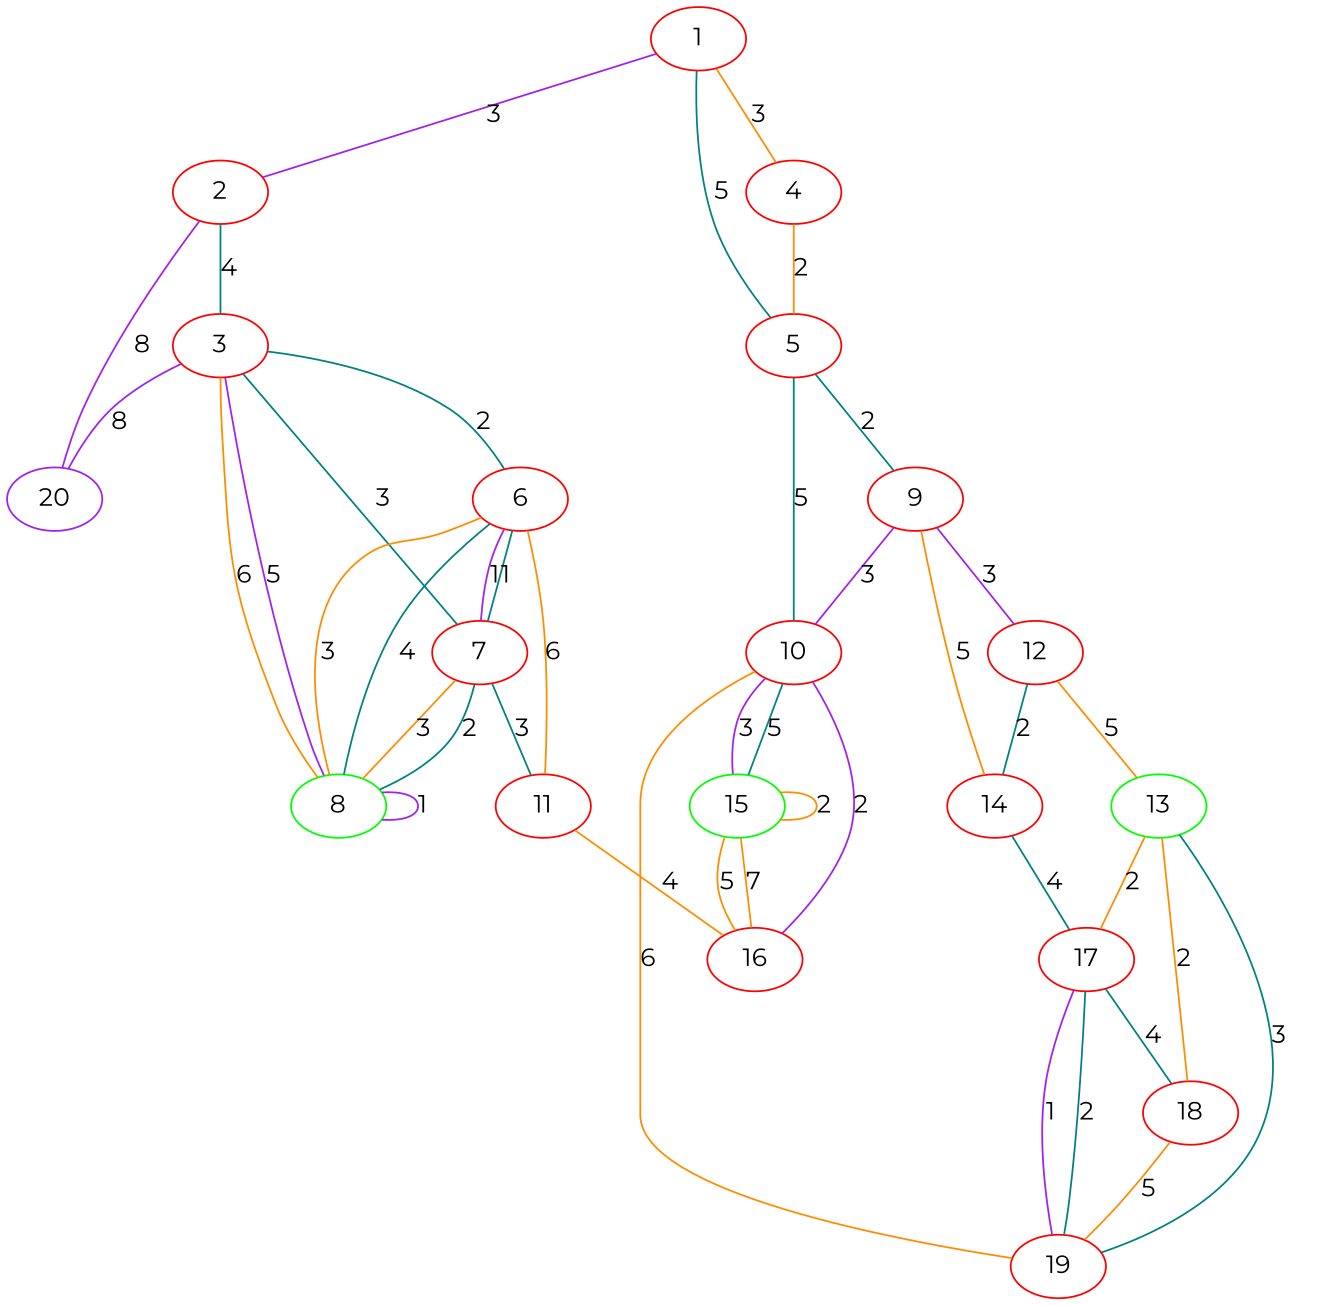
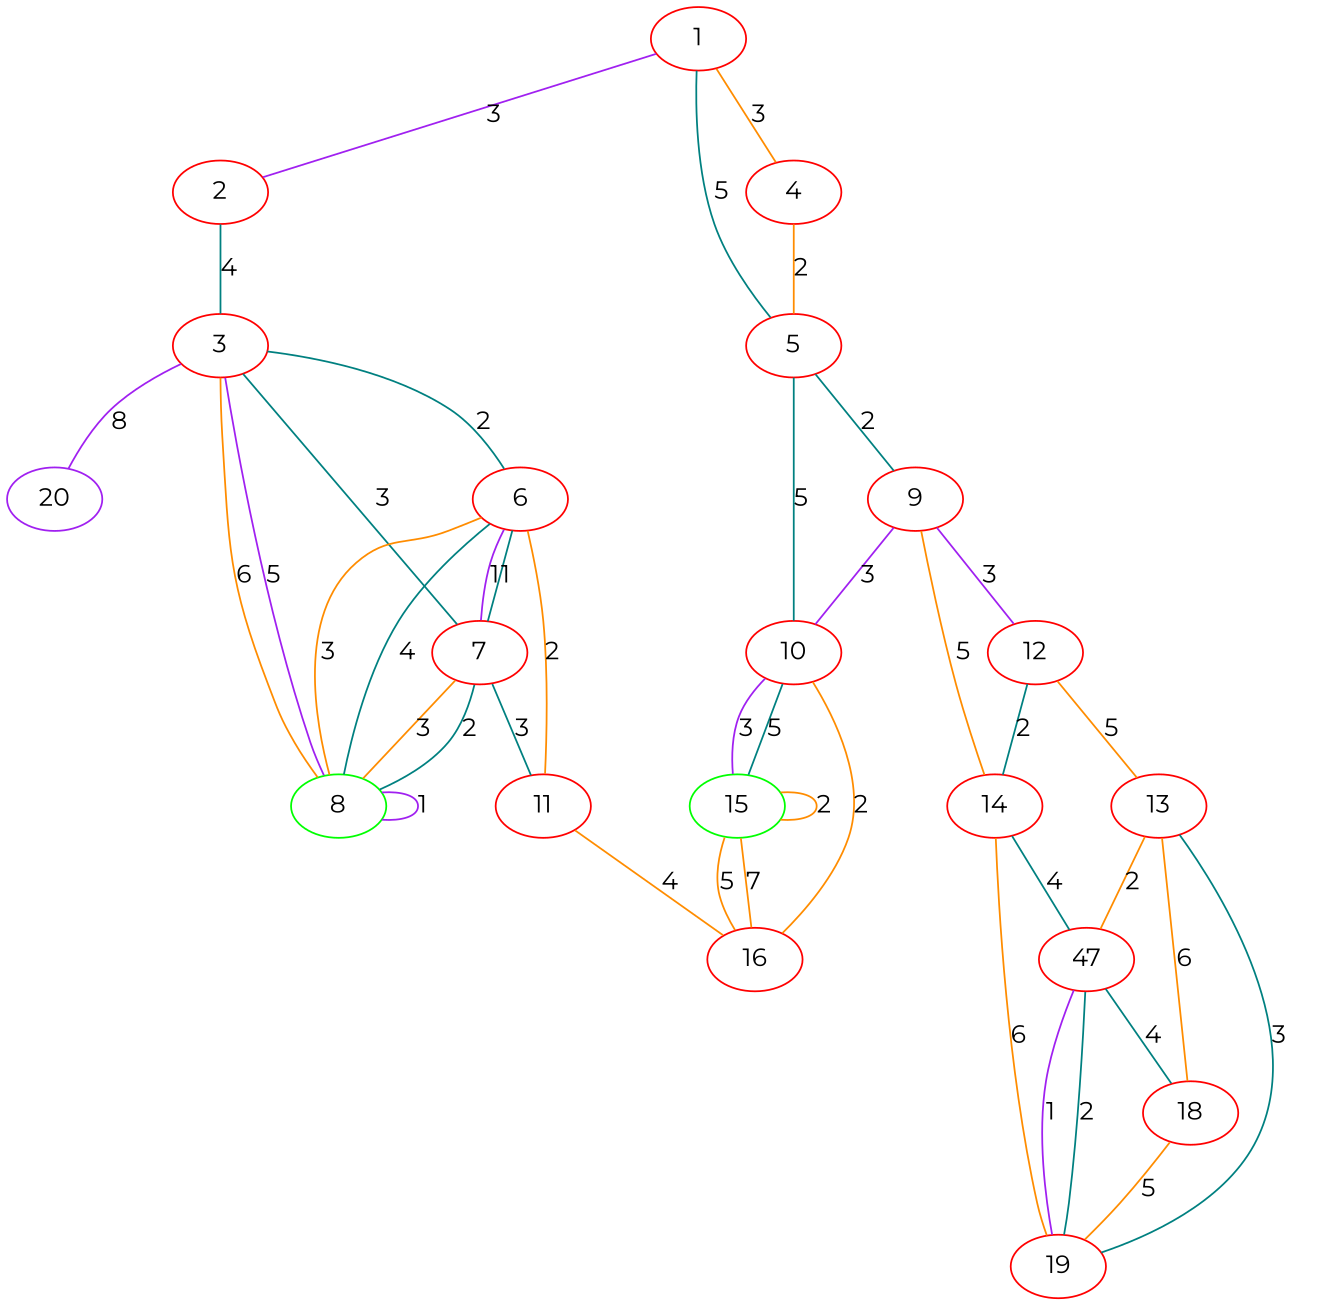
edge "2" -- "20": removed, label "8"
edge "6" -- "11": label "6" -> "2"
node "13": color green -> red
edge "10" -- "16": color purple -> darkorange
node "17": label "17" -> "47"
edge "13" -- "18": label "2" -> "6"
edge "10" -- "19": now "14" -- "19"
